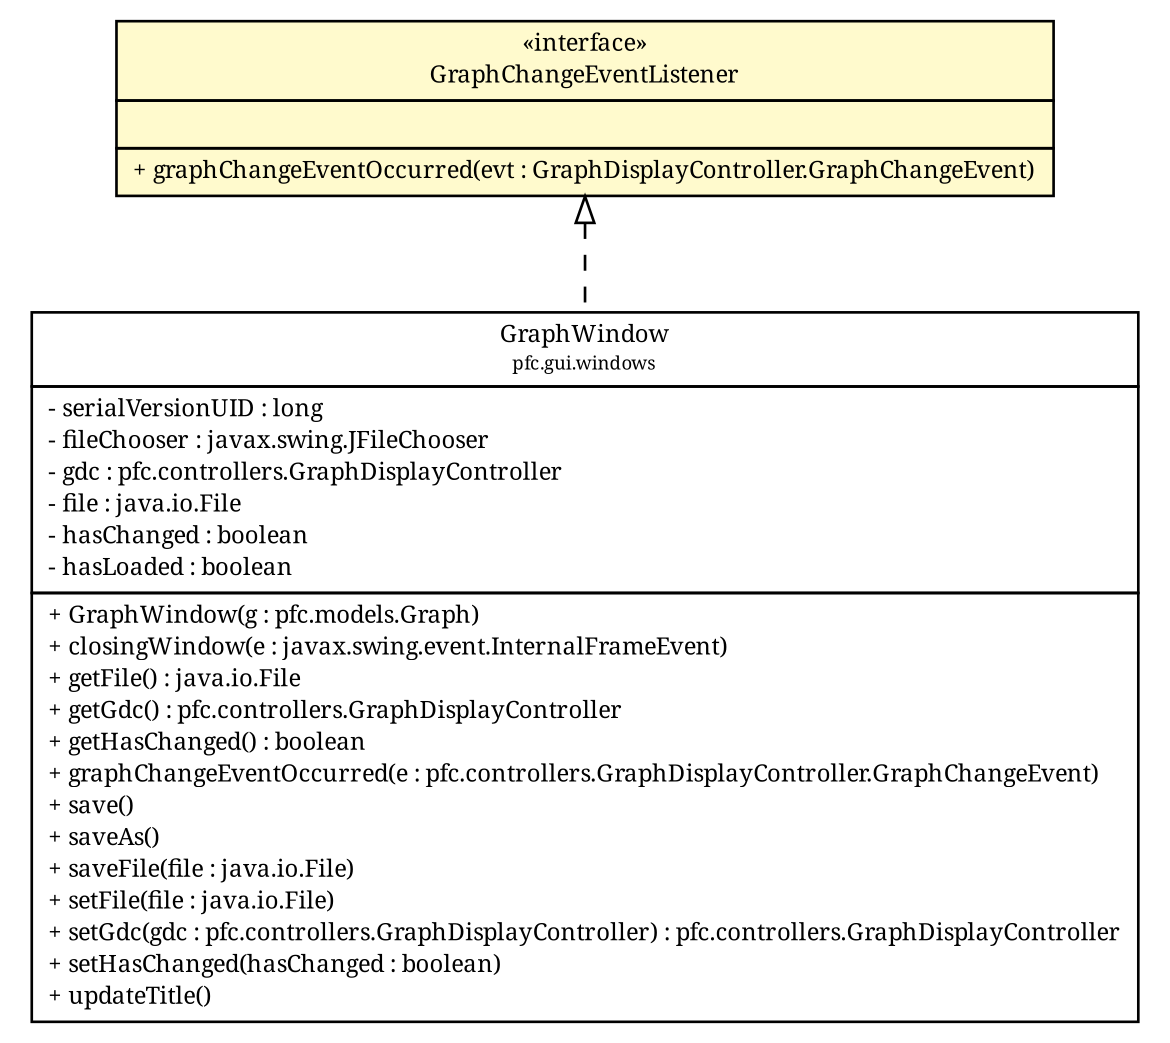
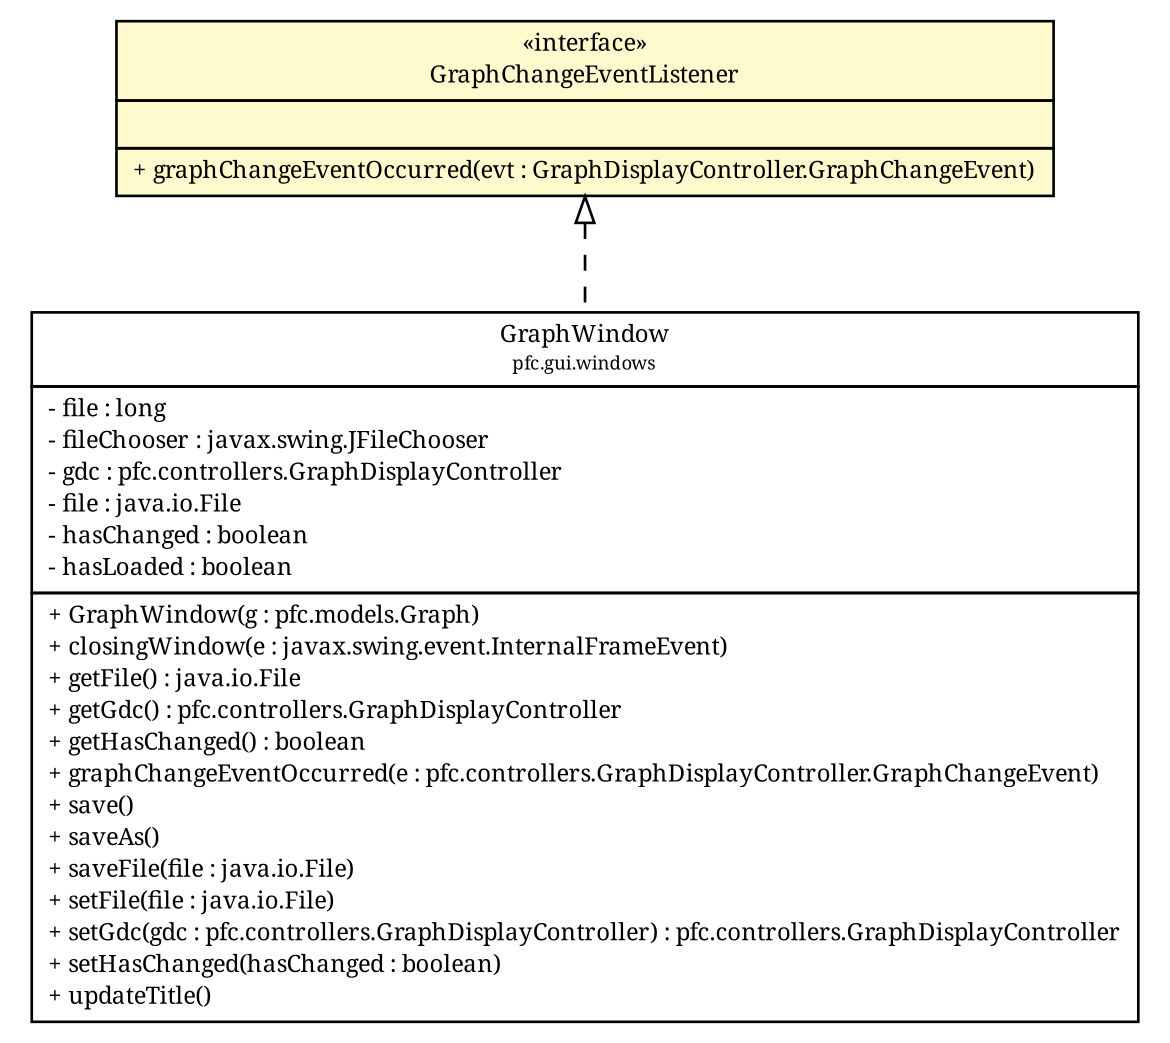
node "GraphWindow": text "- serialVersionUID : long" -> "- file : long"
